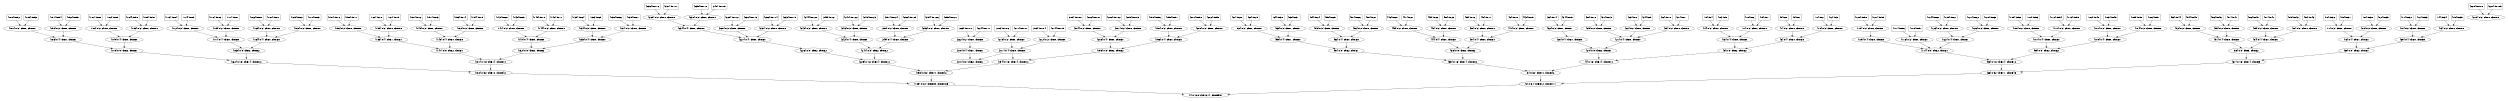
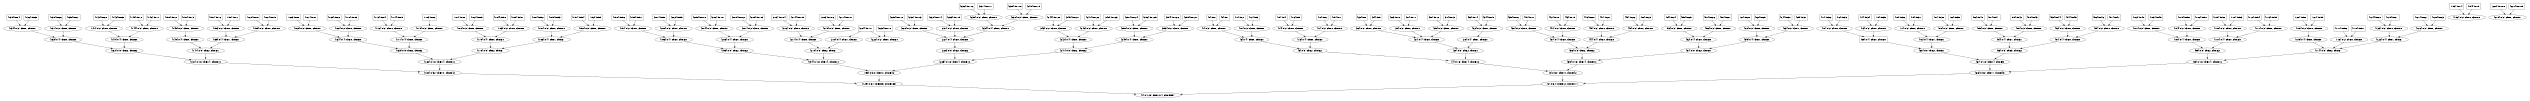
node "[177] i=87": removed
node "[77] n(2) cb=0, cbm=0": shape box -> ellipse
edge "[152] n(2) cb=0, cbm=0" -> "[148] n(4) cb=0, cbm=0": removed
node "[69] n(4) cb=0, cbm=0": shape ellipse -> box
edge "[222] n(2) cb=0, cbm=0" -> "[218] n(4) cb=1, cbm=1": now "[224] i=111" -> "[218] n(4) cb=1, cbm=1"
edge "[211] n(4) cb=0, cbm=0" -> "[194] n(16) cb=14, cbm=10": now "[210] n(8) cb=2, cbm=1" -> "[194] n(16) cb=14, cbm=10"
